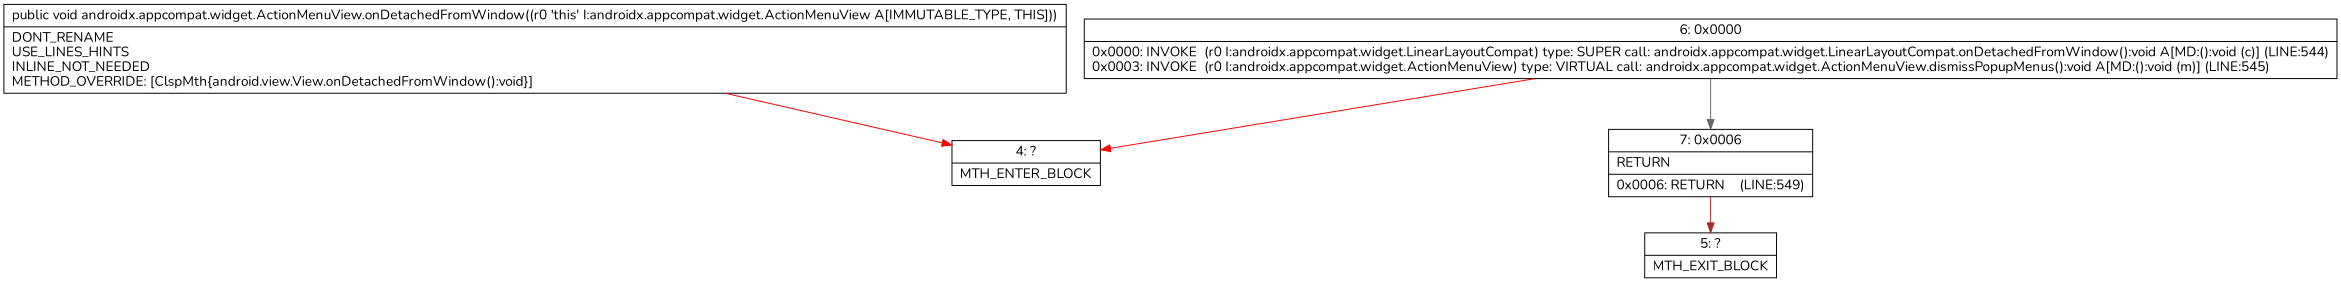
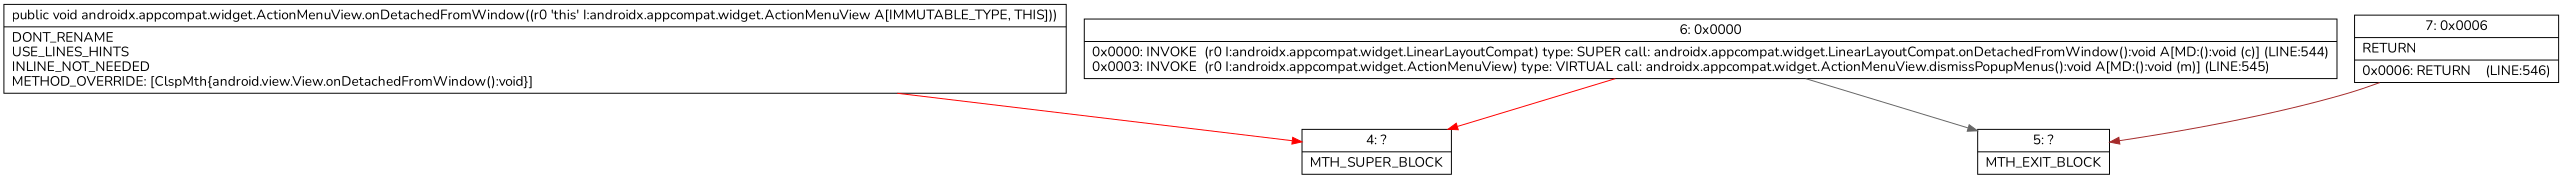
edge "6: 0x0000" -> "7: 0x0006": now "6: 0x0000" -> "5: ?"
node "4: ?": text "MTH_ENTER_BLOCK" -> "MTH_SUPER_BLOCK"
node "7: 0x0006": text "0x0006: RETURN    (LINE:549)" -> "0x0006: RETURN    (LINE:546)"
